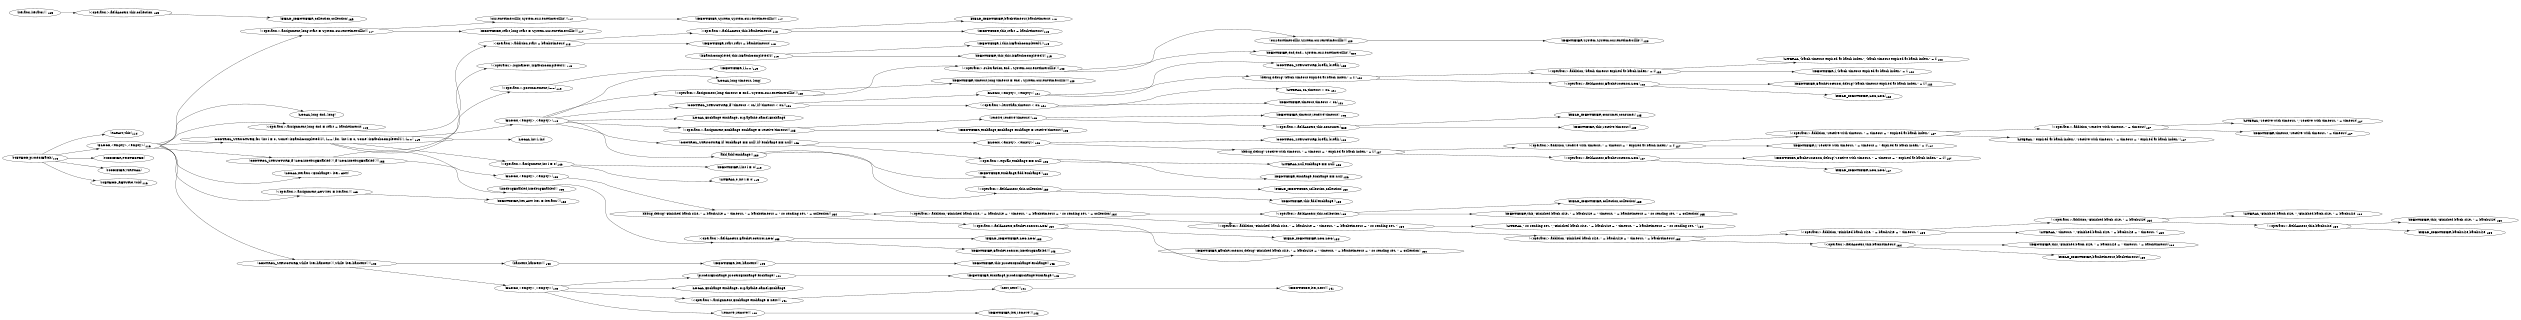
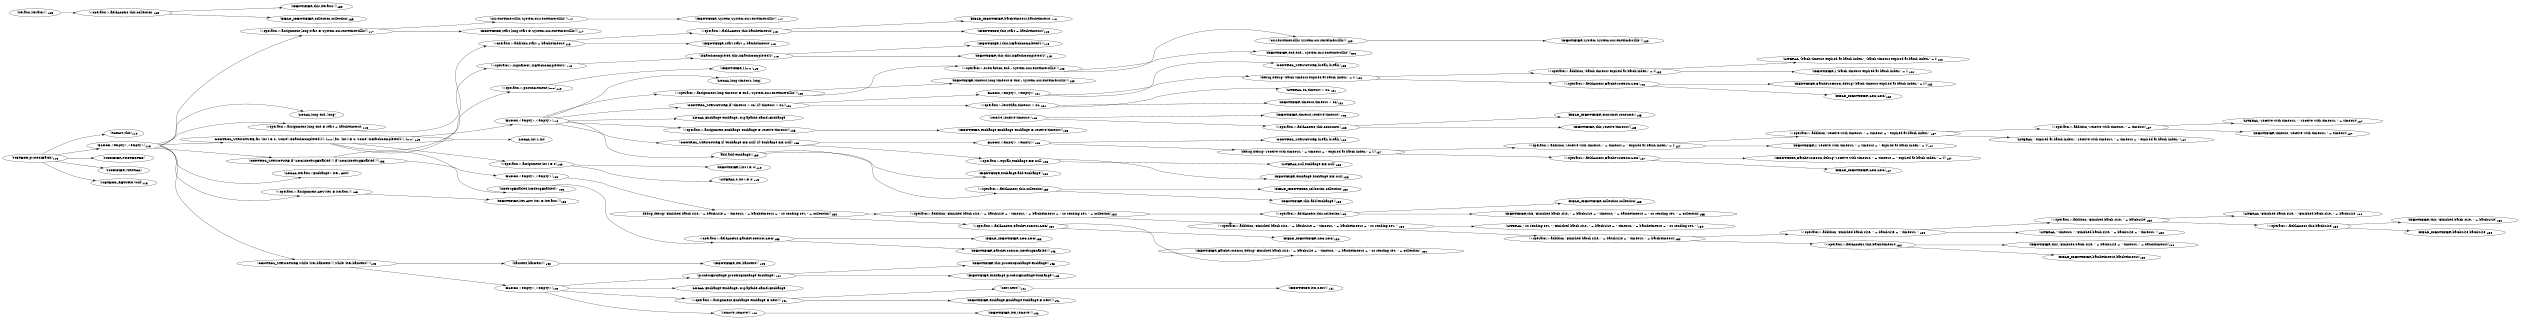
node "(IDENTIFIER,this,iterator())": added
edge "(<operator>.logicalNot,!isBatchCompleted(i))" -> "(isBatchCompleted,this.isBatchCompleted(i))": added
edge "(<operator>.assignment,Exchange exchange = receive(timeout))" -> "(receive,receive(timeout))": removed
node "(<operator>.fieldAccess,this.consumer)": text "525" -> "125"
edge "(IDENTIFIER,iter,hasNext())" -> "(IDENTIFIER,this,processExchange(exchange))": now "(processExchange,processExchange(exchange))" -> "(IDENTIFIER,this,processExchange(exchange))"
node "(IDENTIFIER,exchange,Exchange exchange = next())": added
